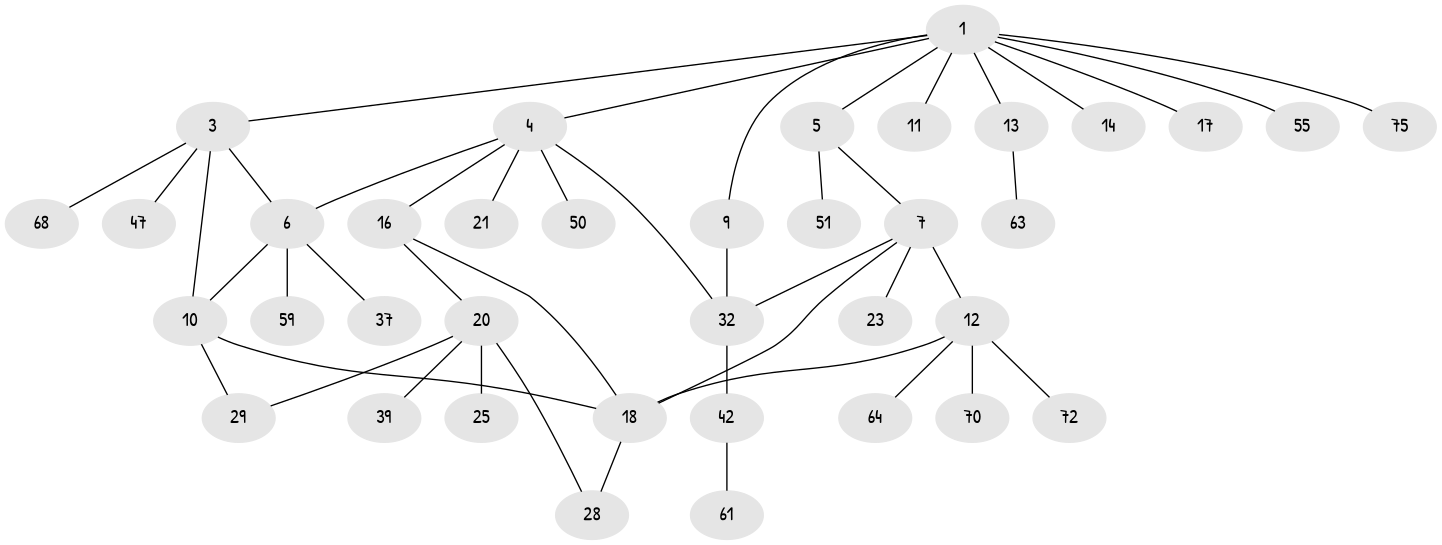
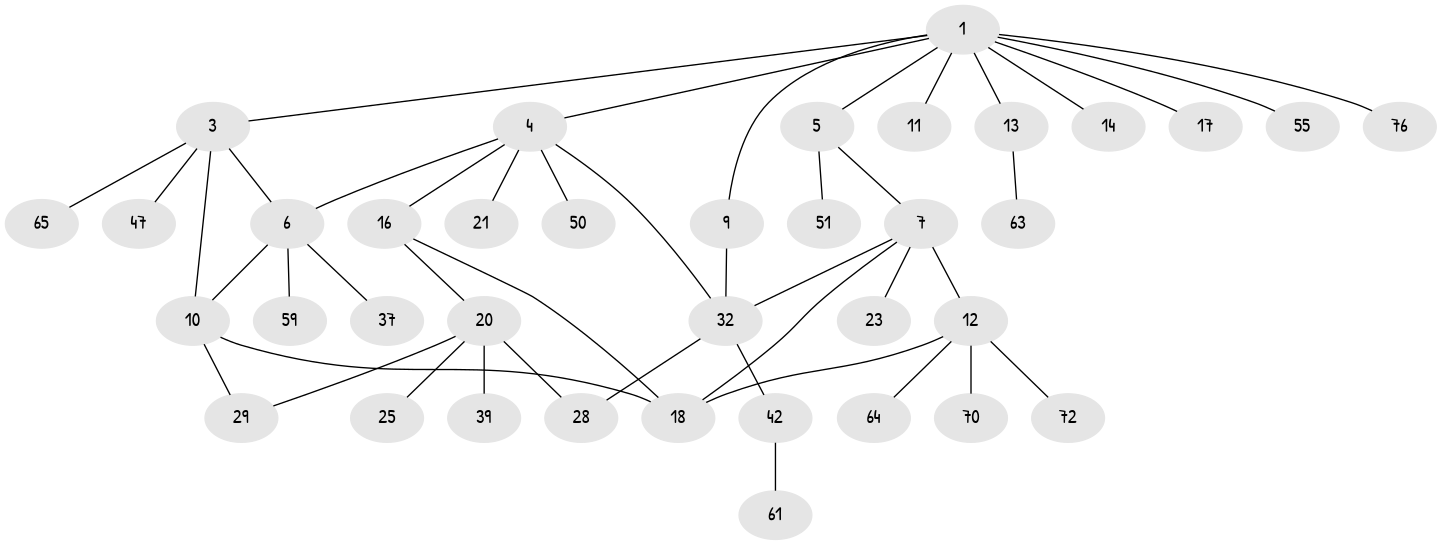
node "75": label "75" -> "76"
node "68": label "68" -> "65"
edge "18" -- "28": now "32" -- "28"
